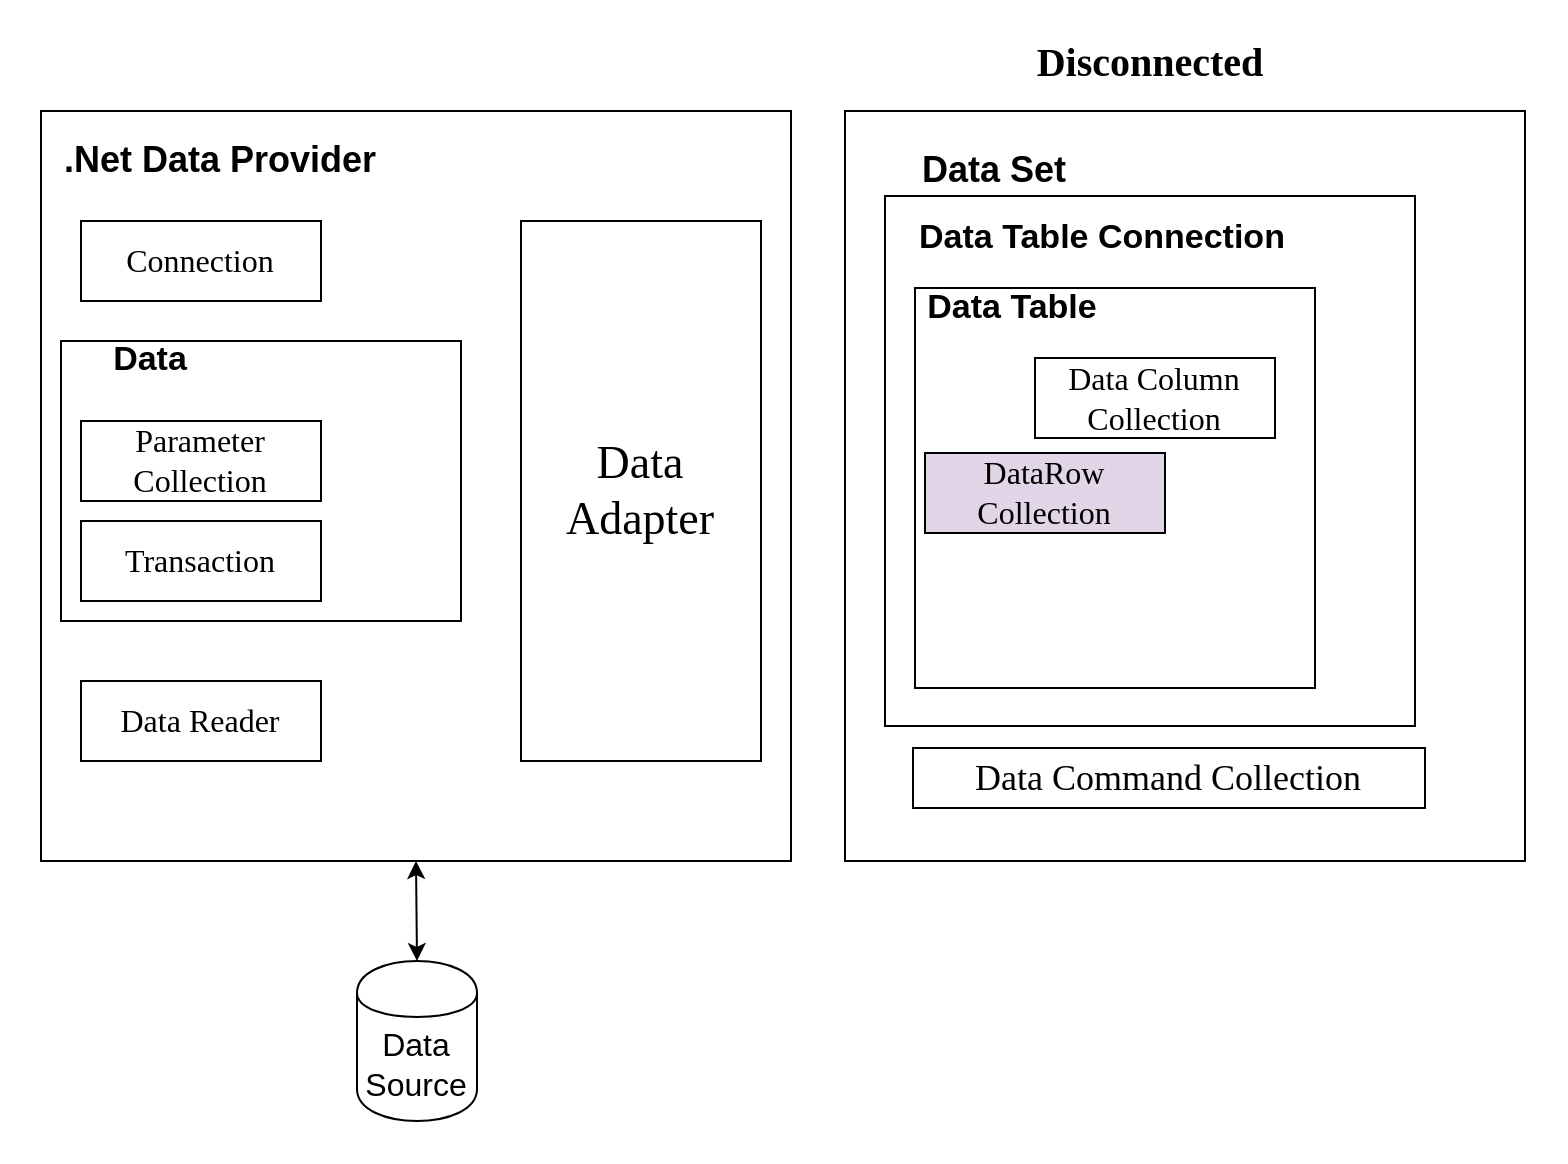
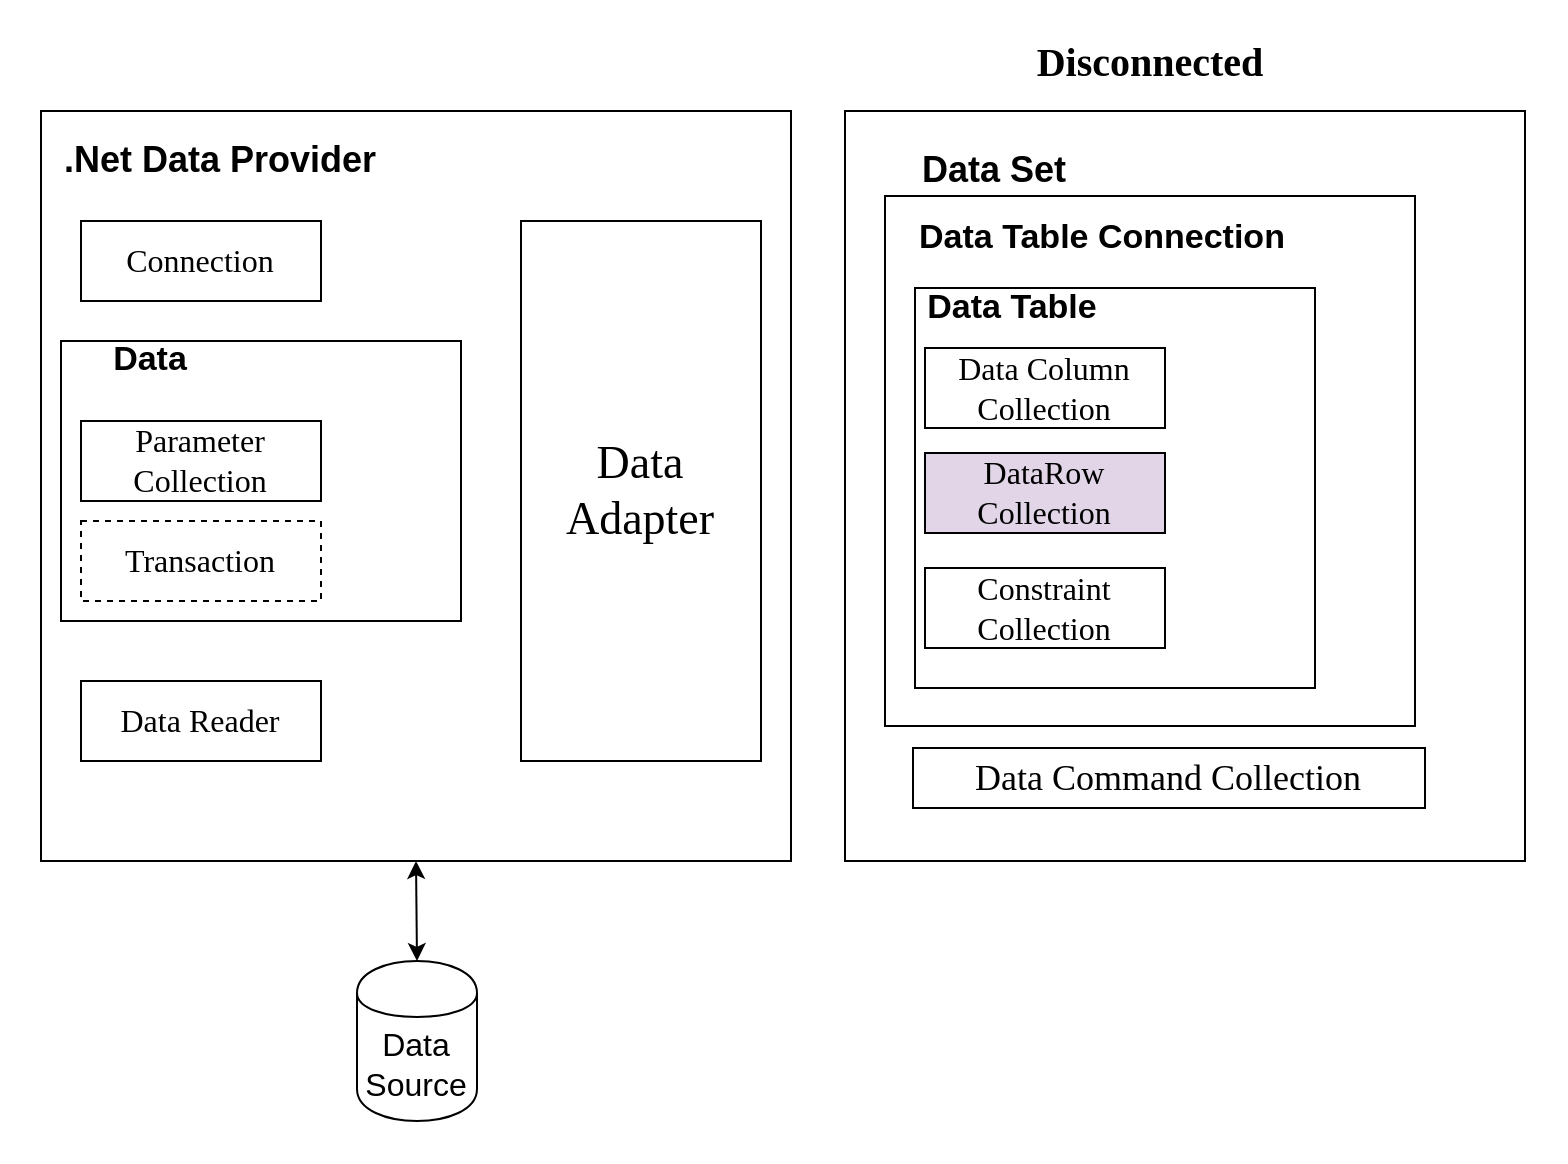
node "Data Column Collection": moved (1155, 398) -> (1045, 388)
node "Transaction": style solid -> dashed
node "Constraint Collection": added
